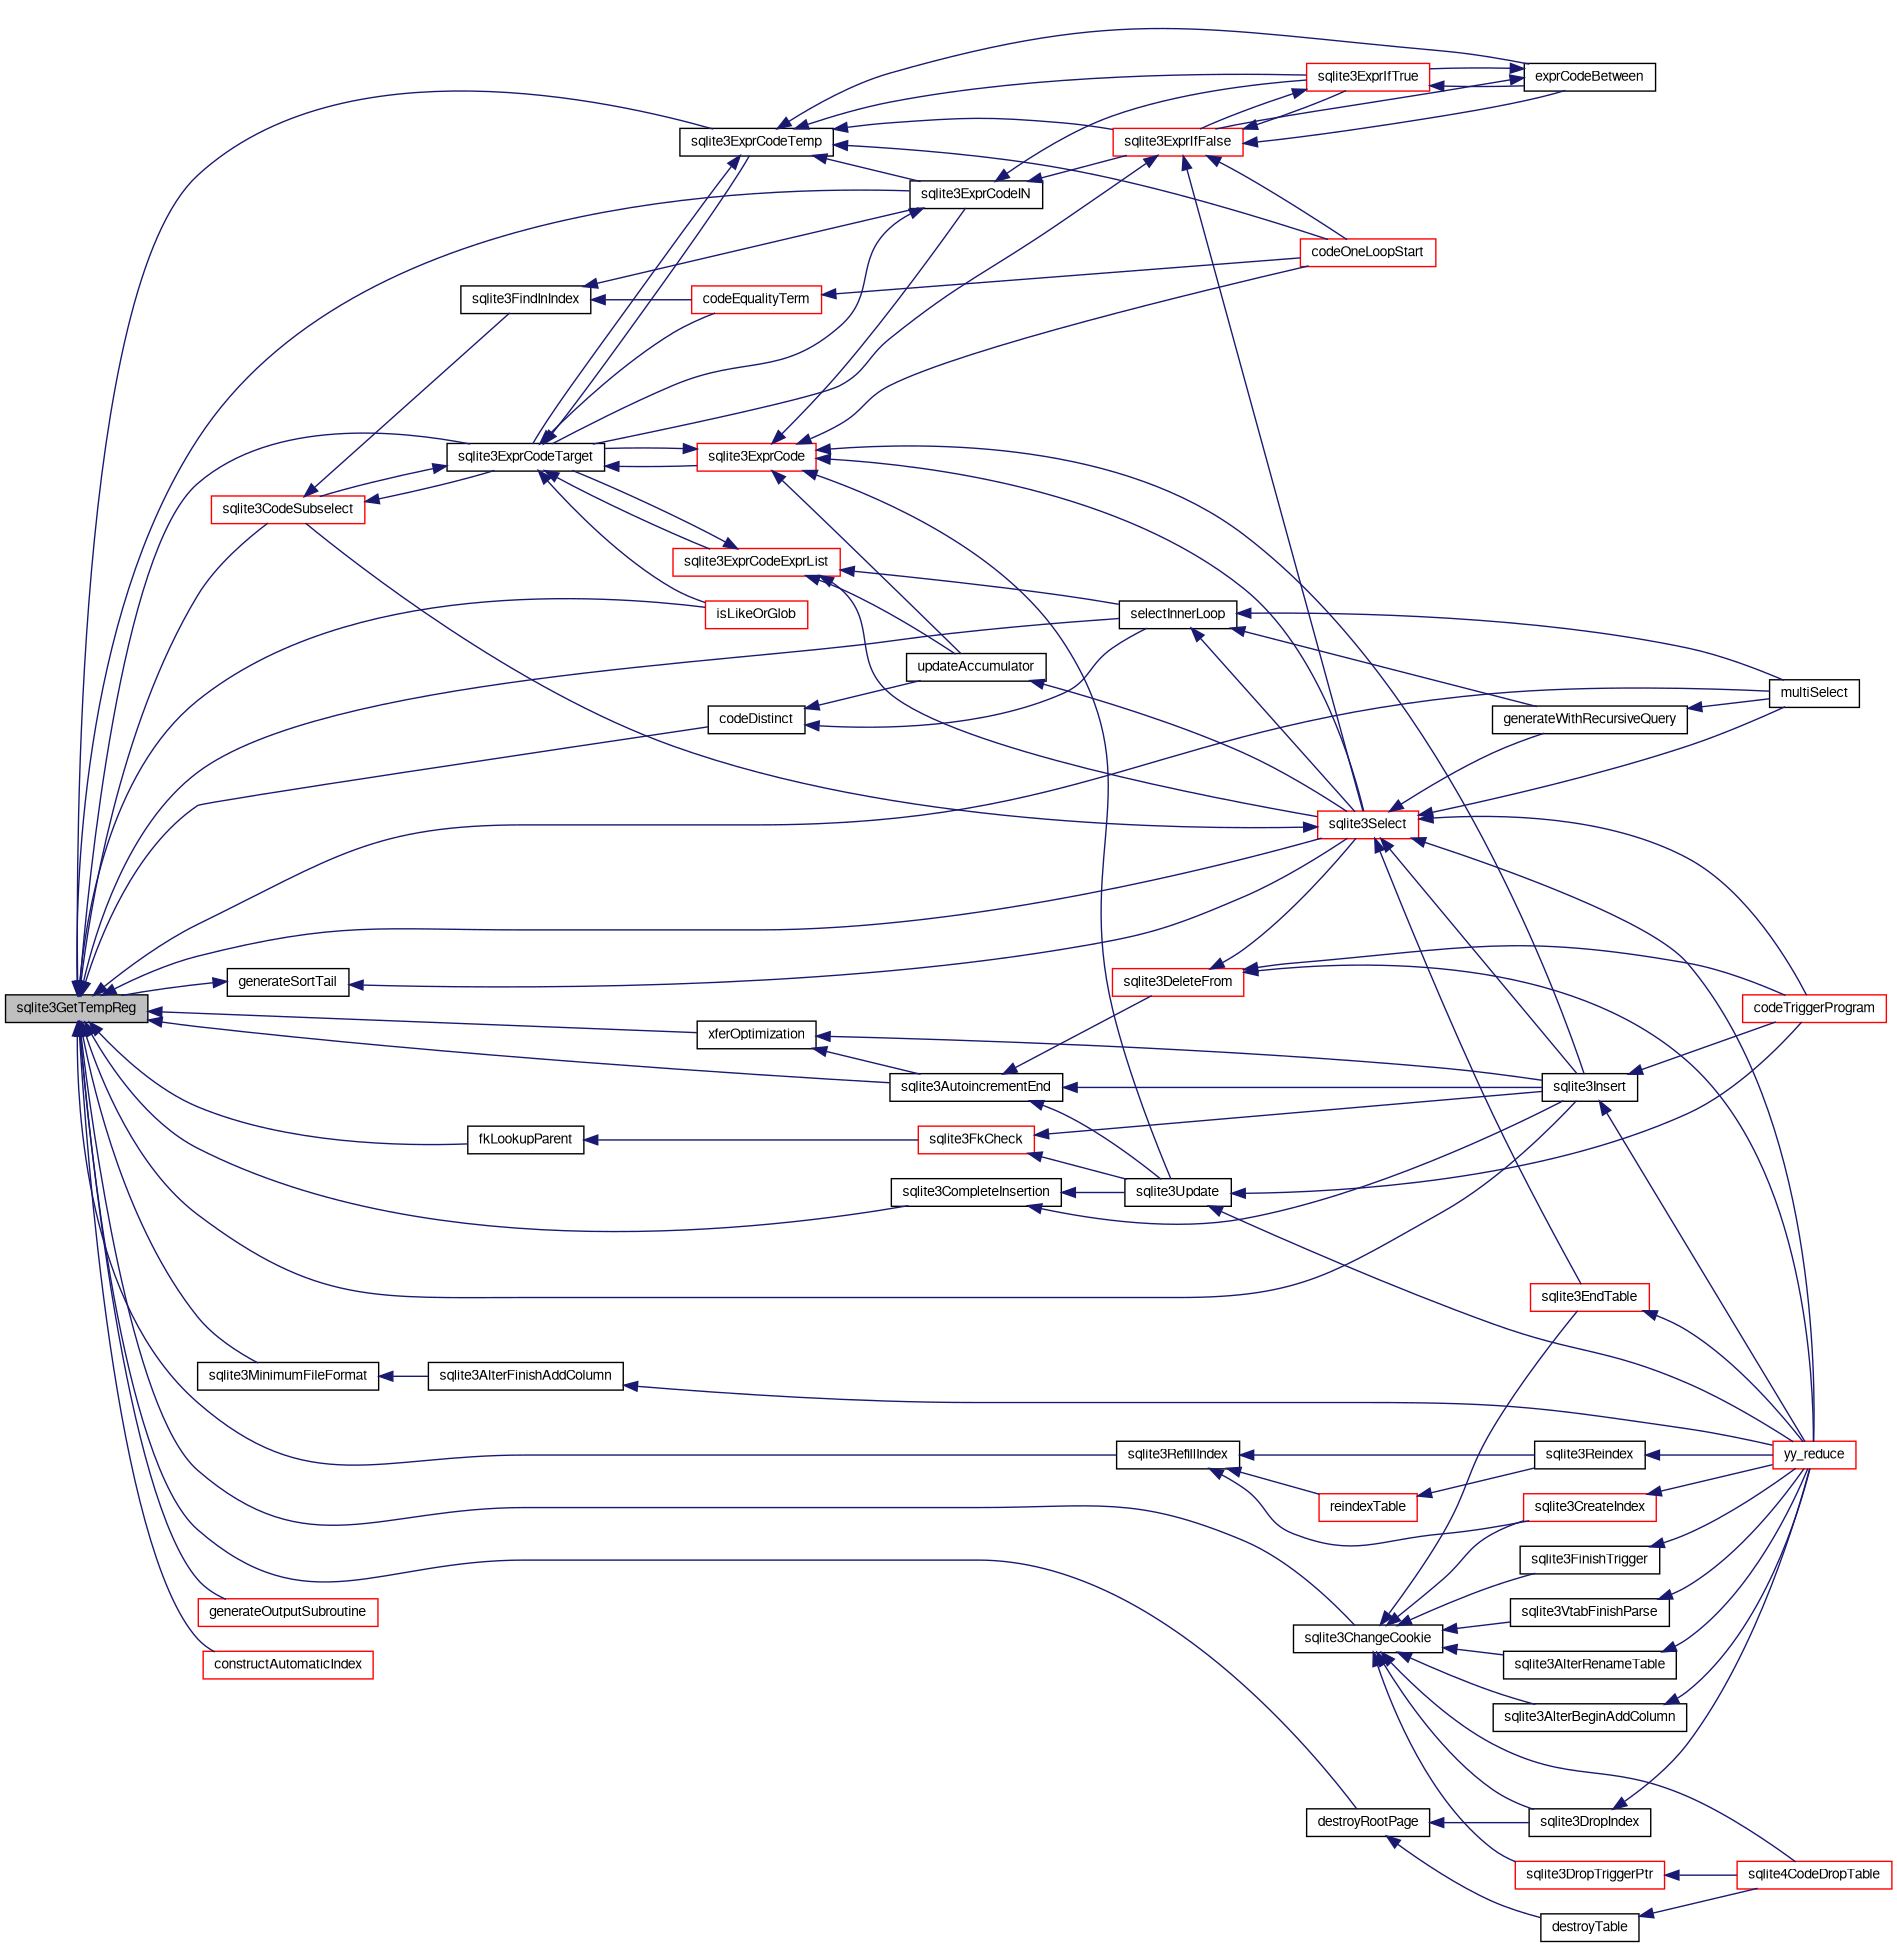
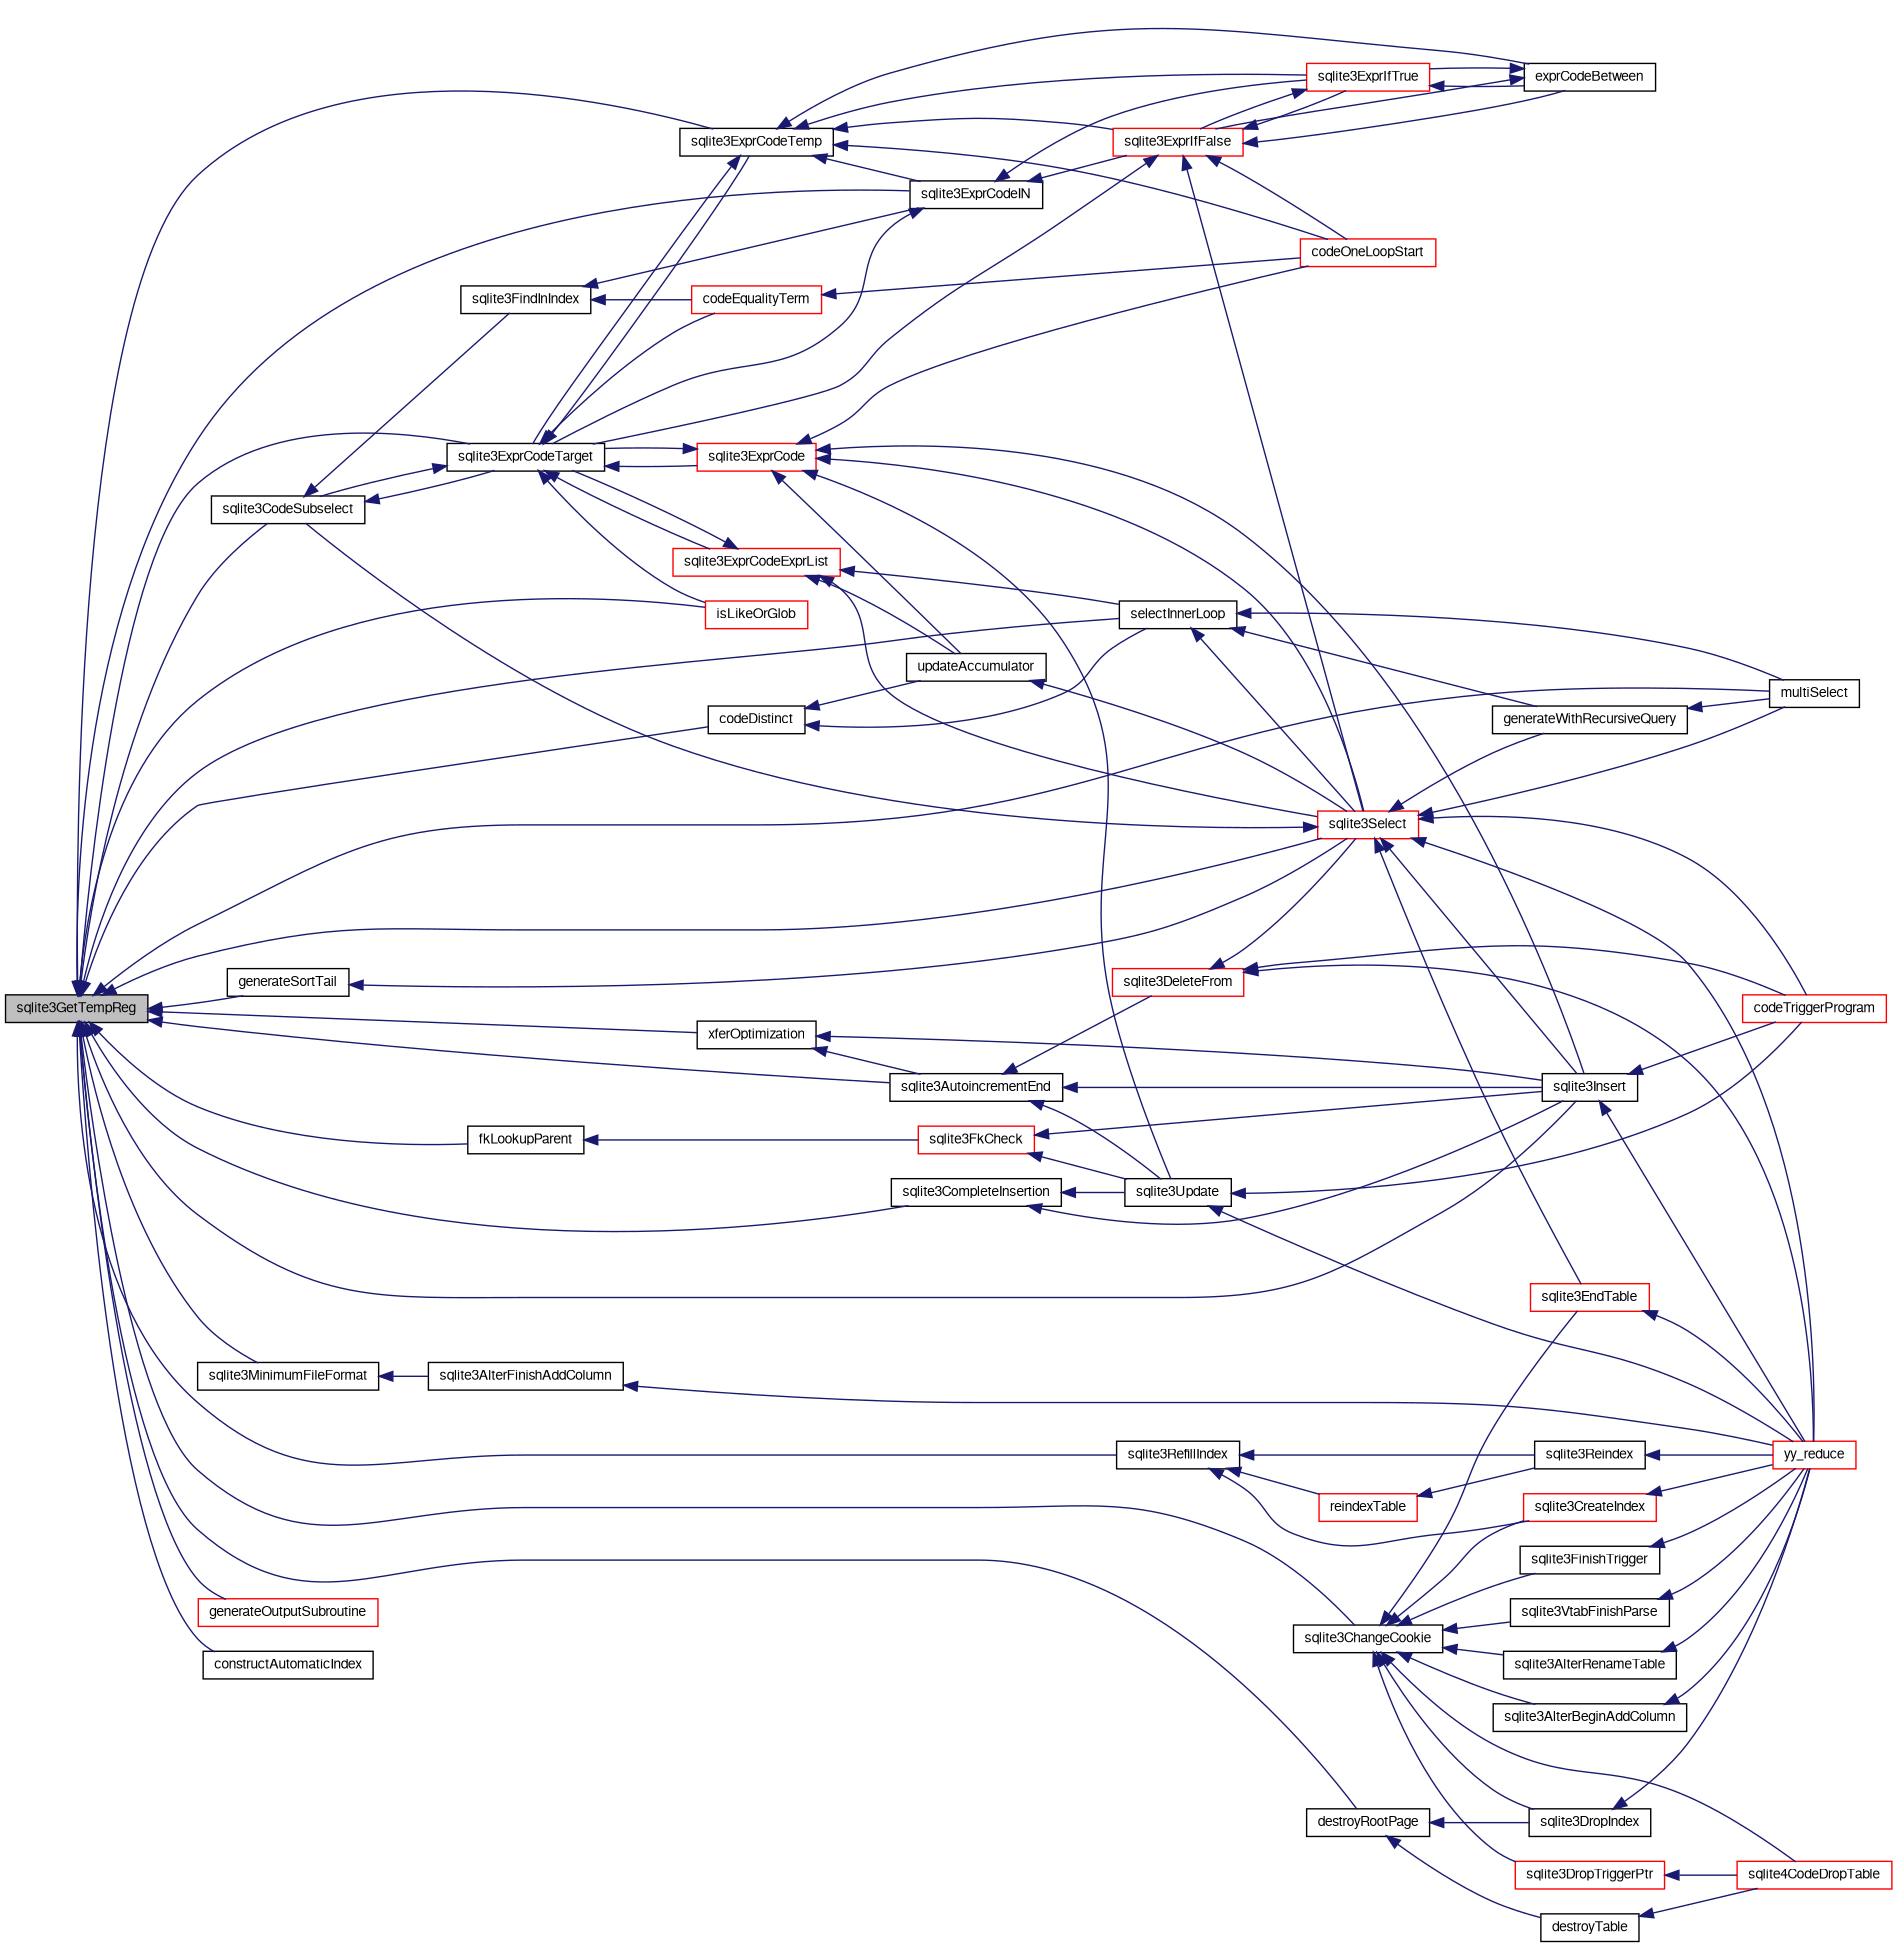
edge "sqlite3ExprCodeIN" -> "sqlite3ExprCode": removed
node "sqlite3CodeSubselect": color red -> black
edge "sqlite3GetTempReg" -> "generateSortTail": reversed
node "constructAutomaticIndex": color red -> black
